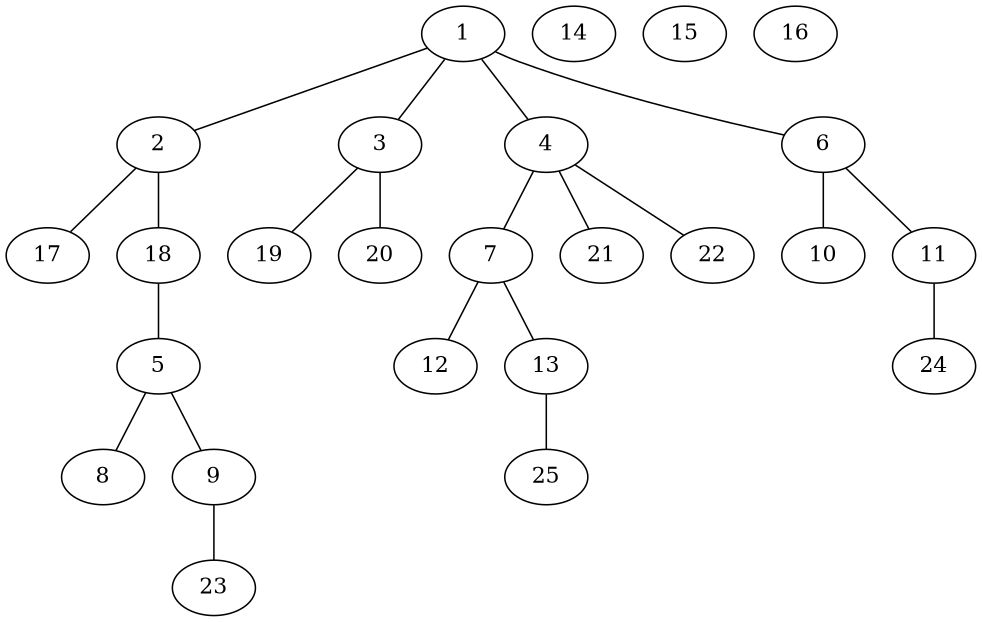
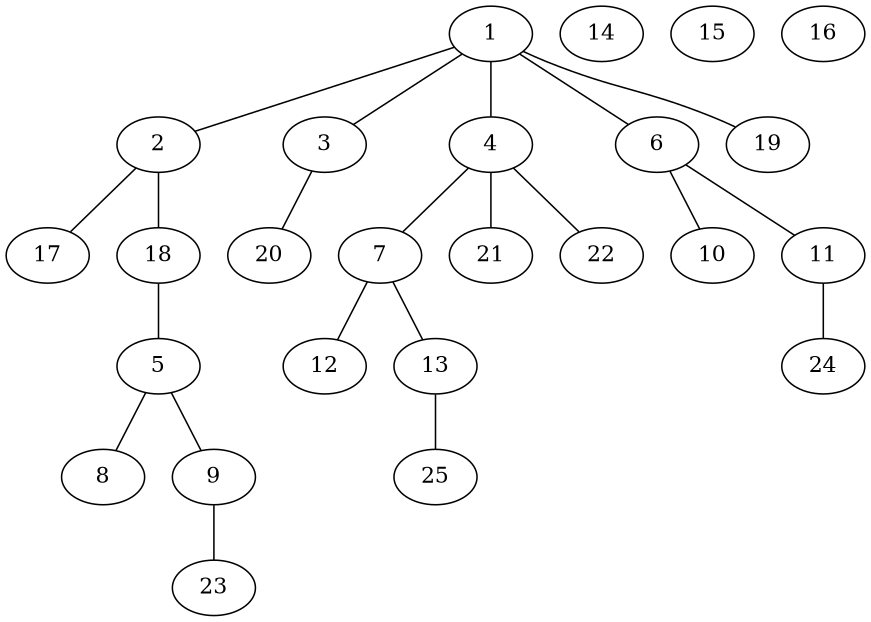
edge "3" -- "19": now "1" -- "19"
